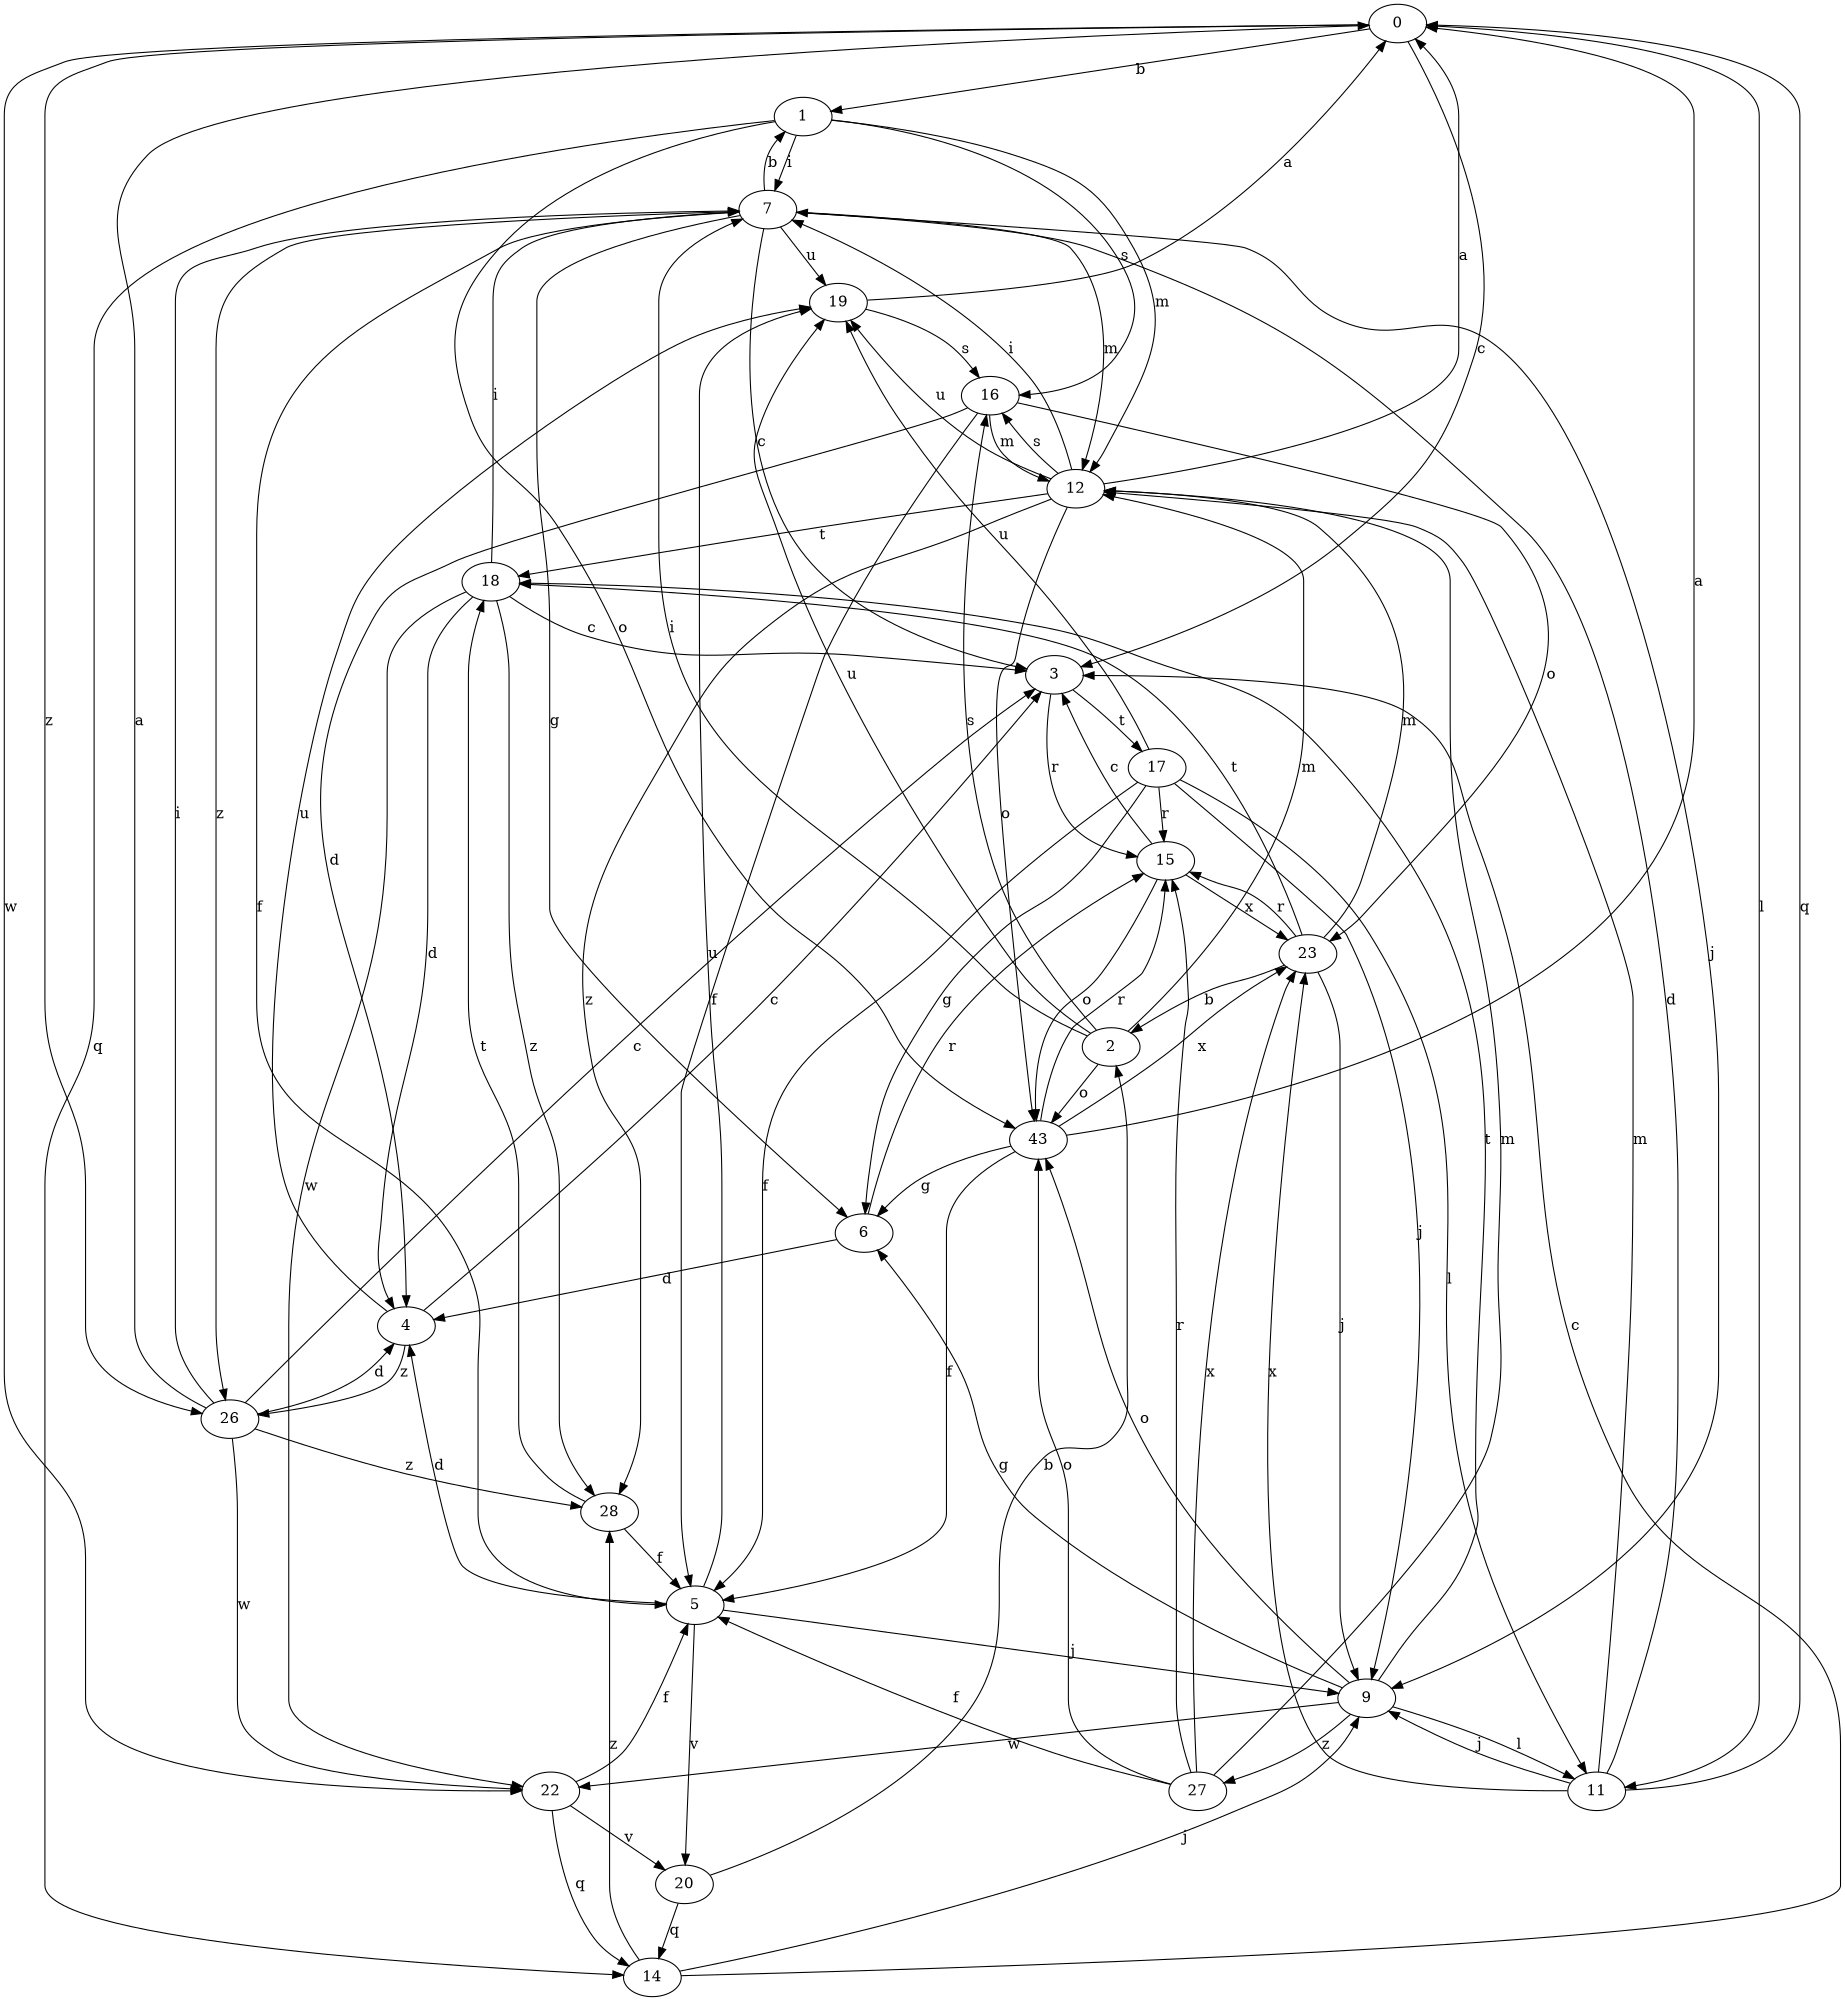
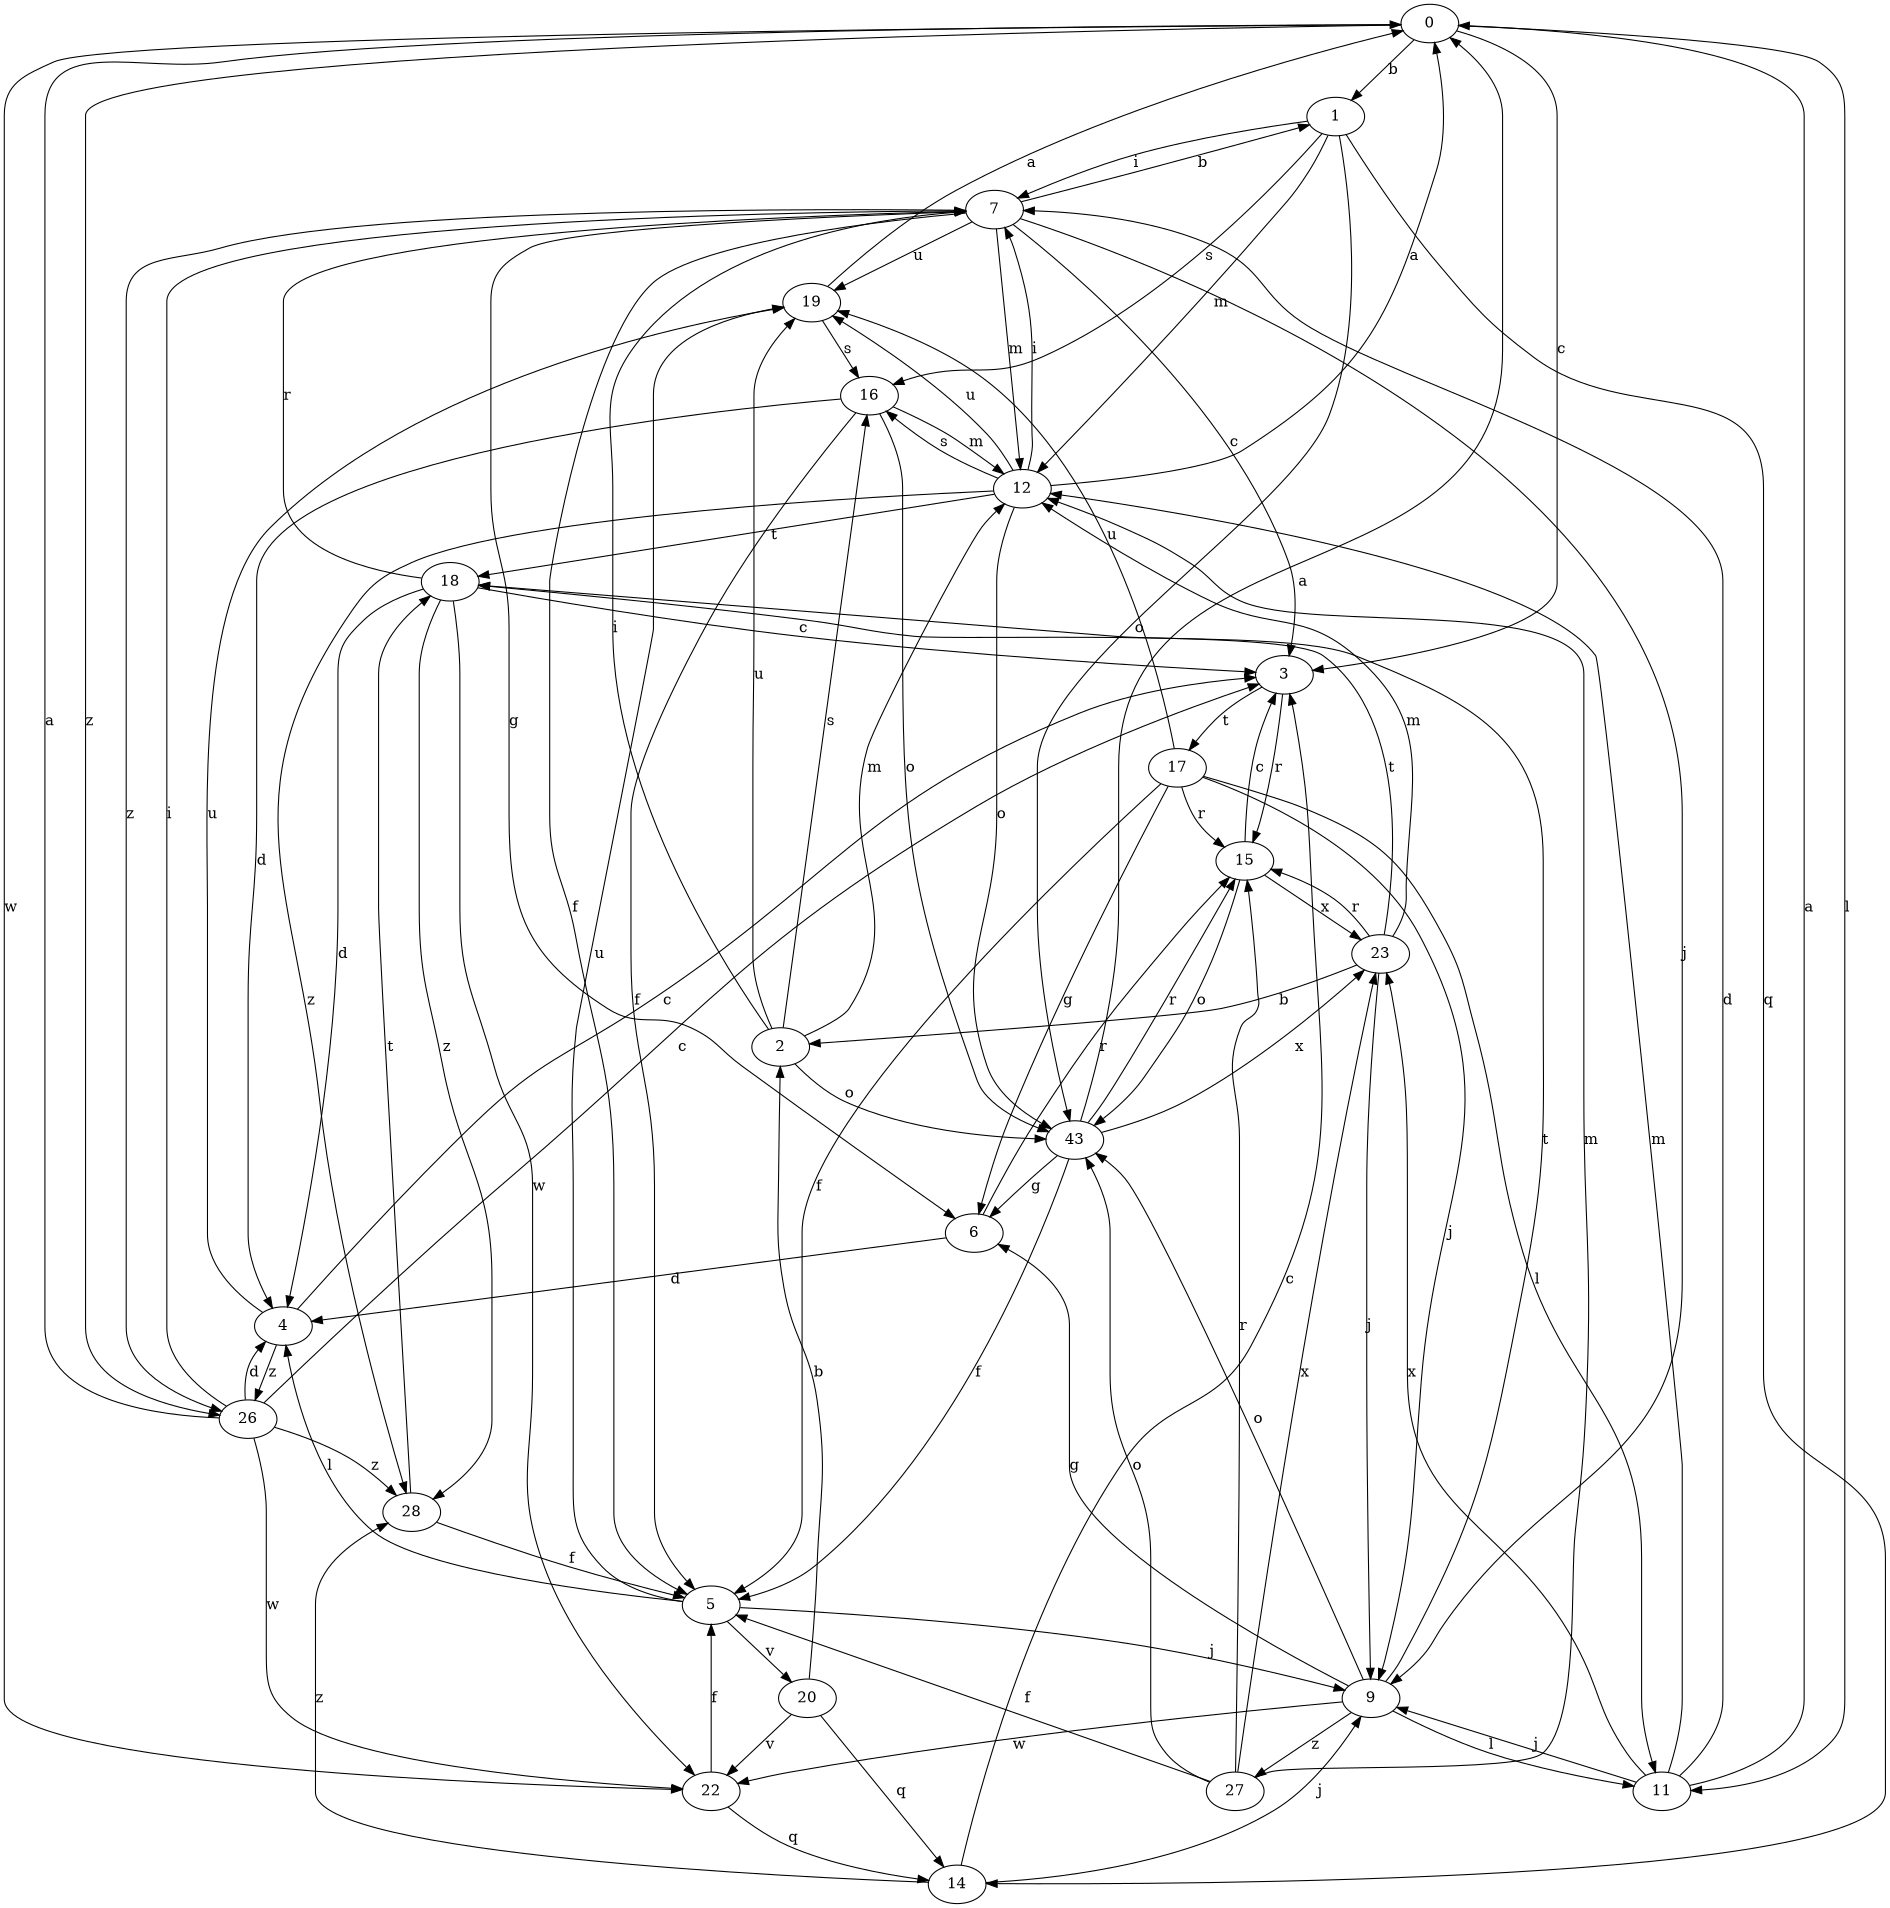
edge "18" -> "7": label "i" -> "r"
edge "16" -> "23": now "16" -> "43"
edge "11" -> "0": label "q" -> "a"
edge "5" -> "4": label "d" -> "l"
edge "22" -> "20": reversed
